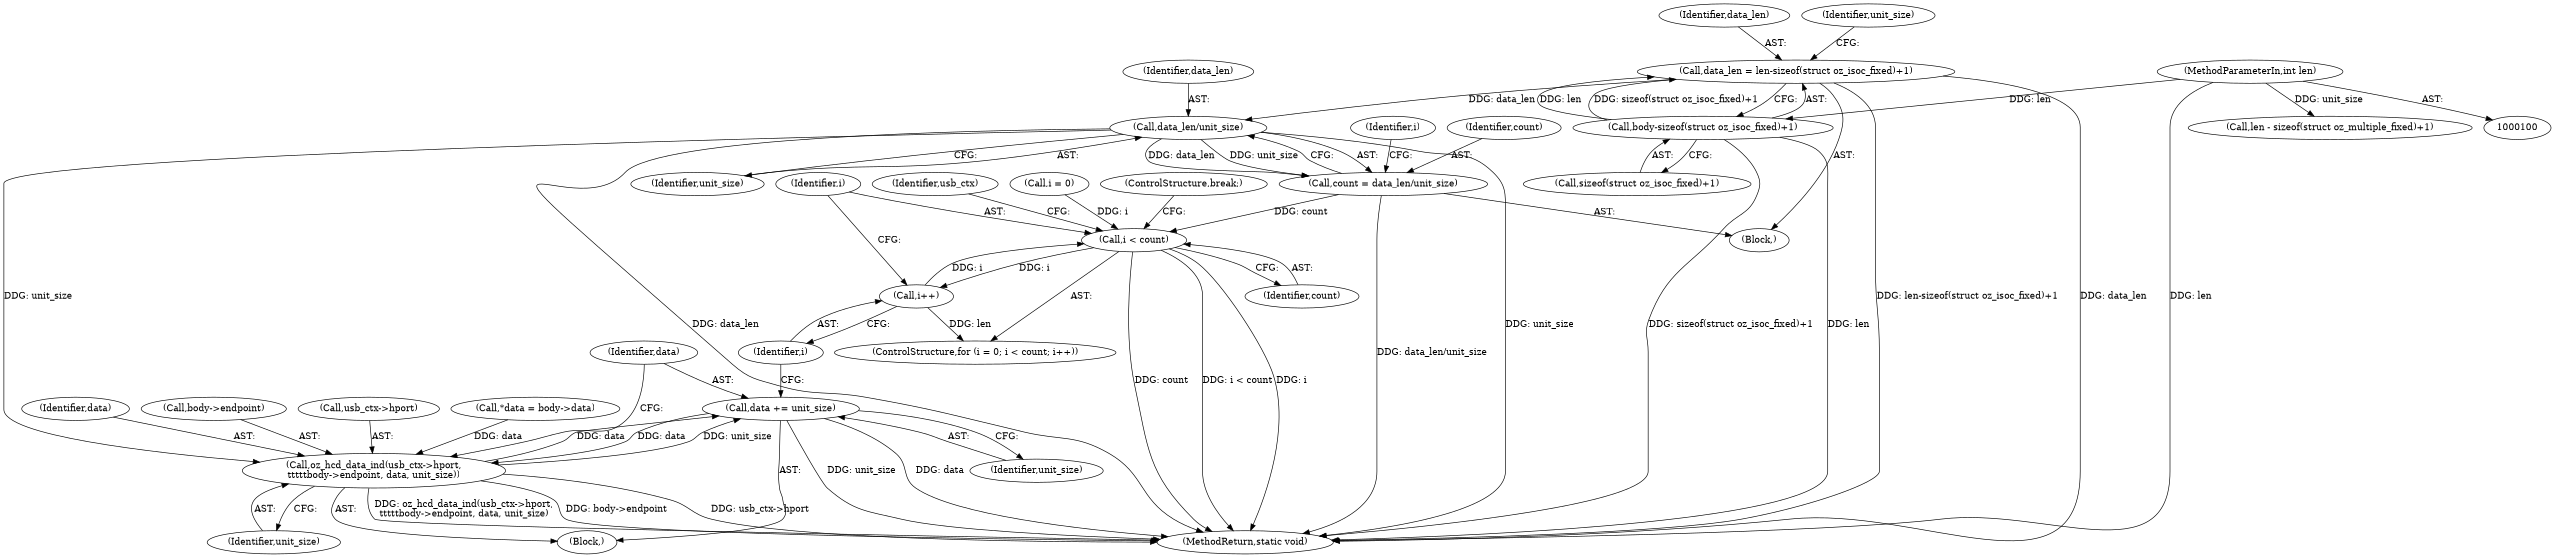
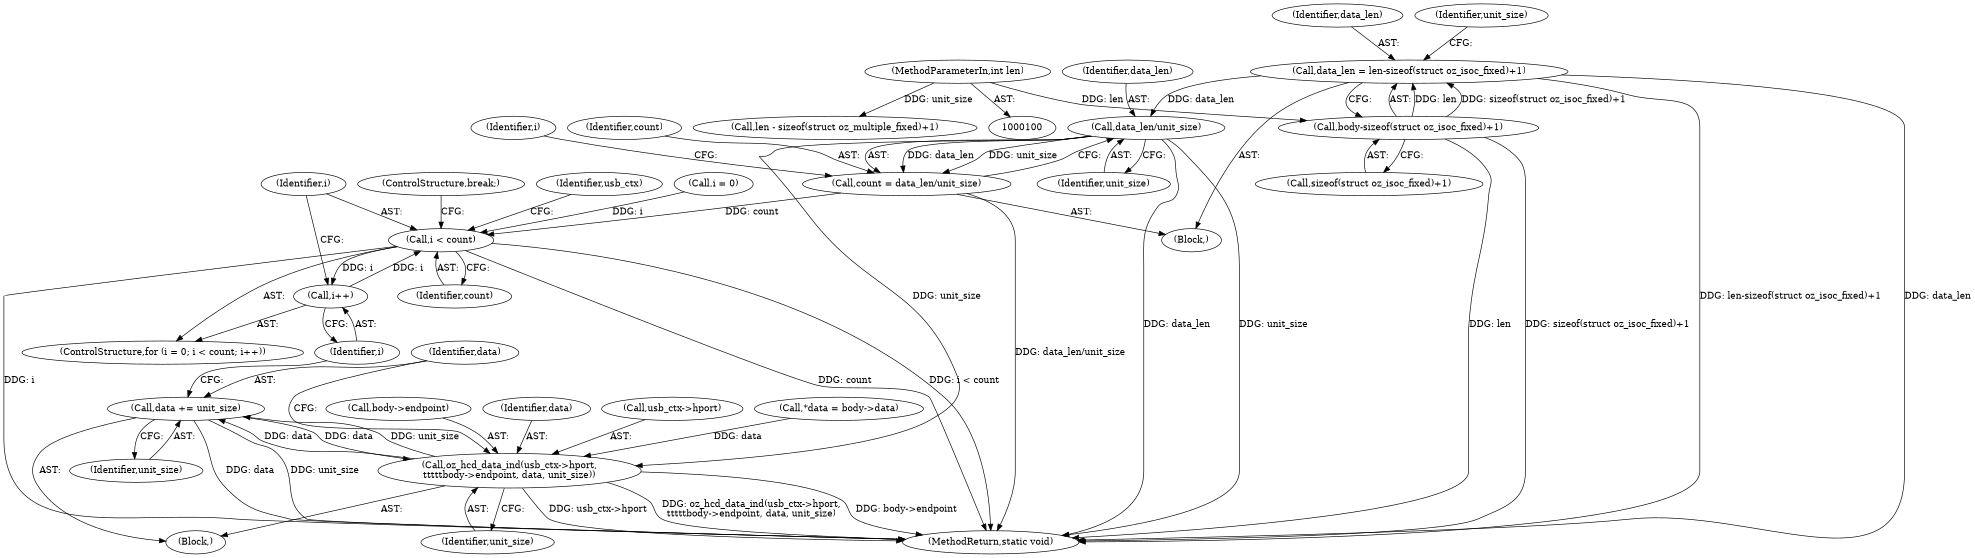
edge "(Call,i++)" -> "(ControlStructure,for (i = 0; i < count; i++))": label "DDG: len" -> "AST: "
edge "(MethodParameterIn,int len)" -> "(MethodReturn,static void)": removed, label "DDG: len"
